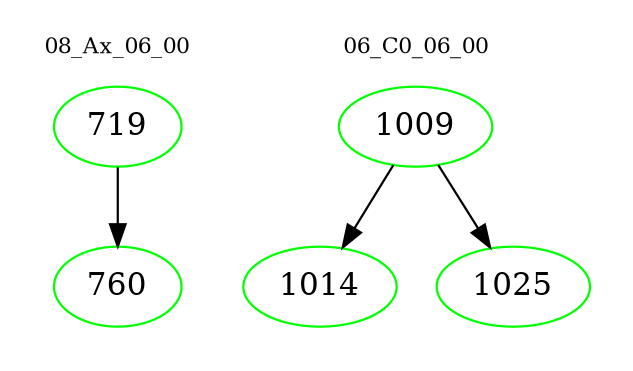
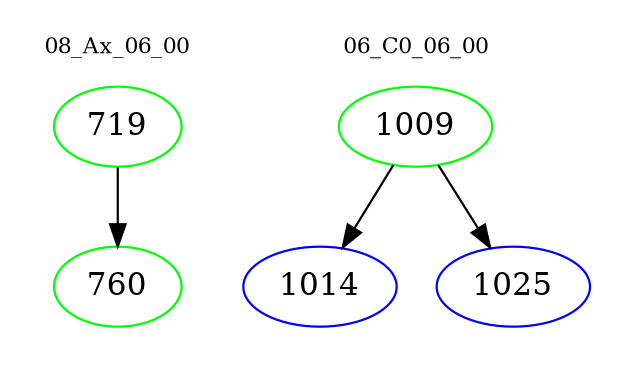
node "1014": color green -> blue
node "1025": color green -> blue
